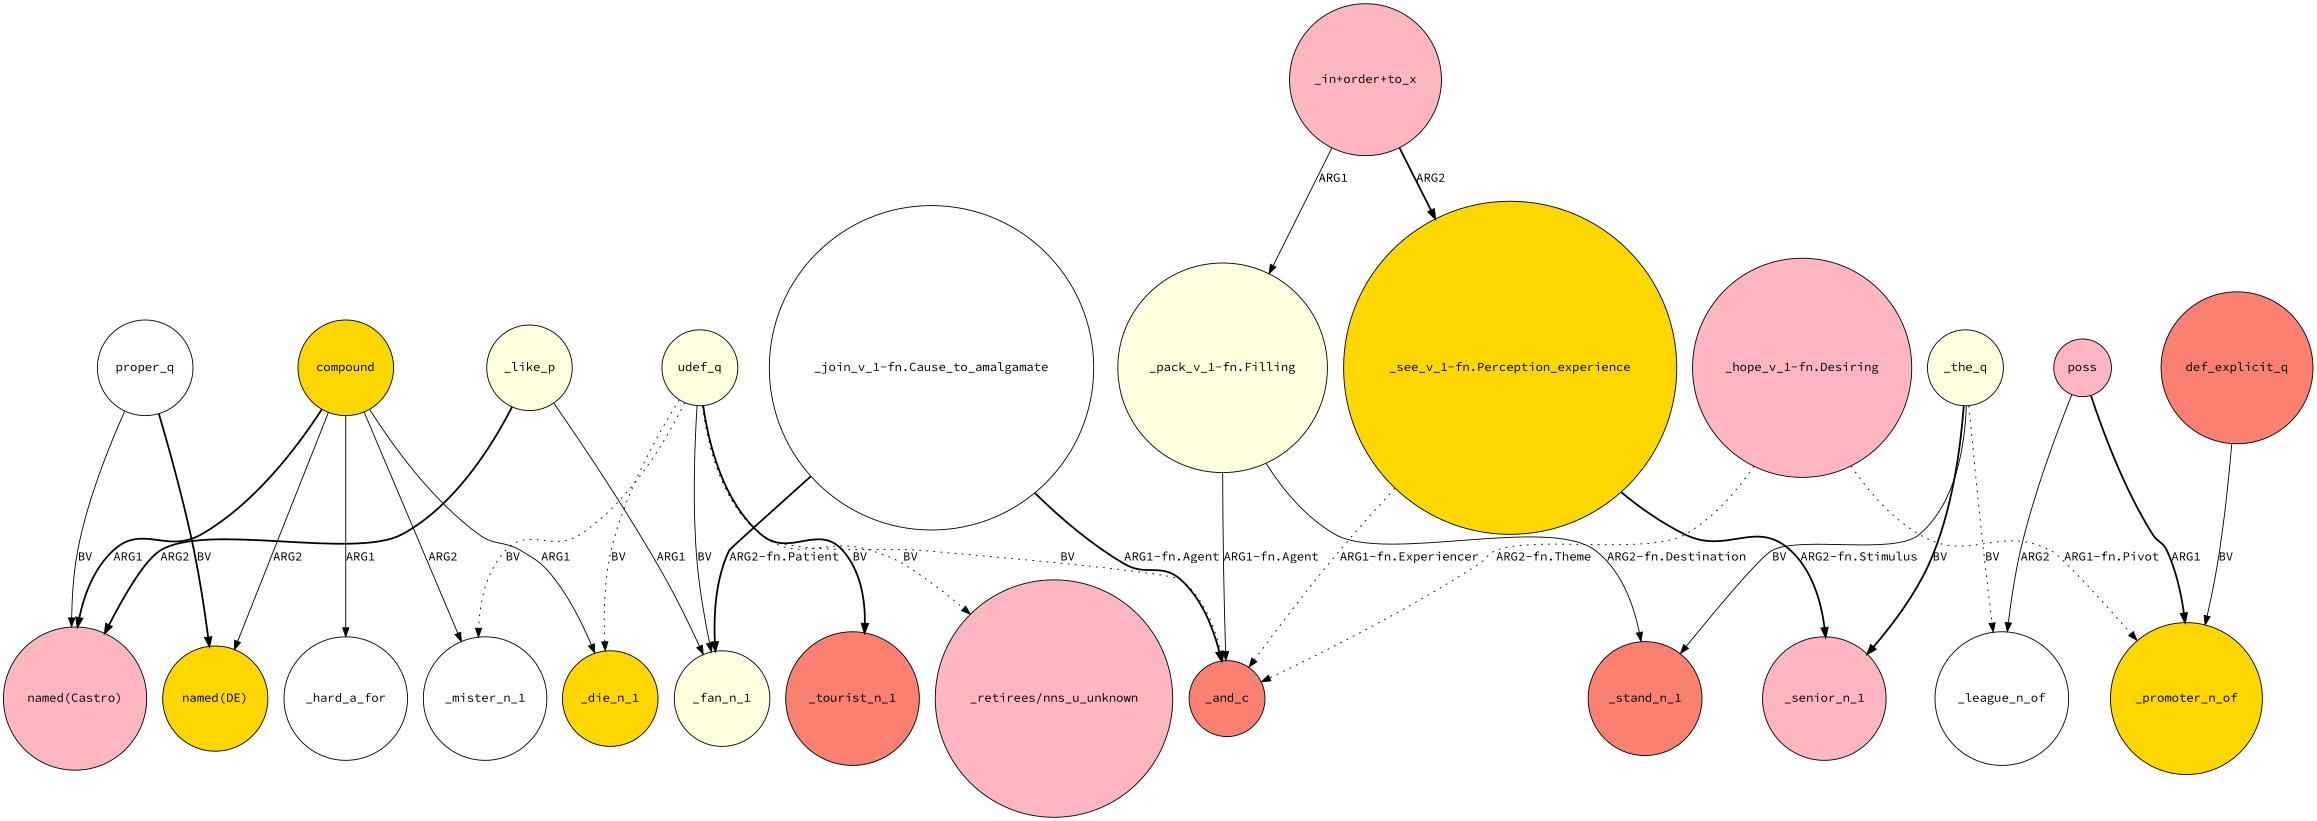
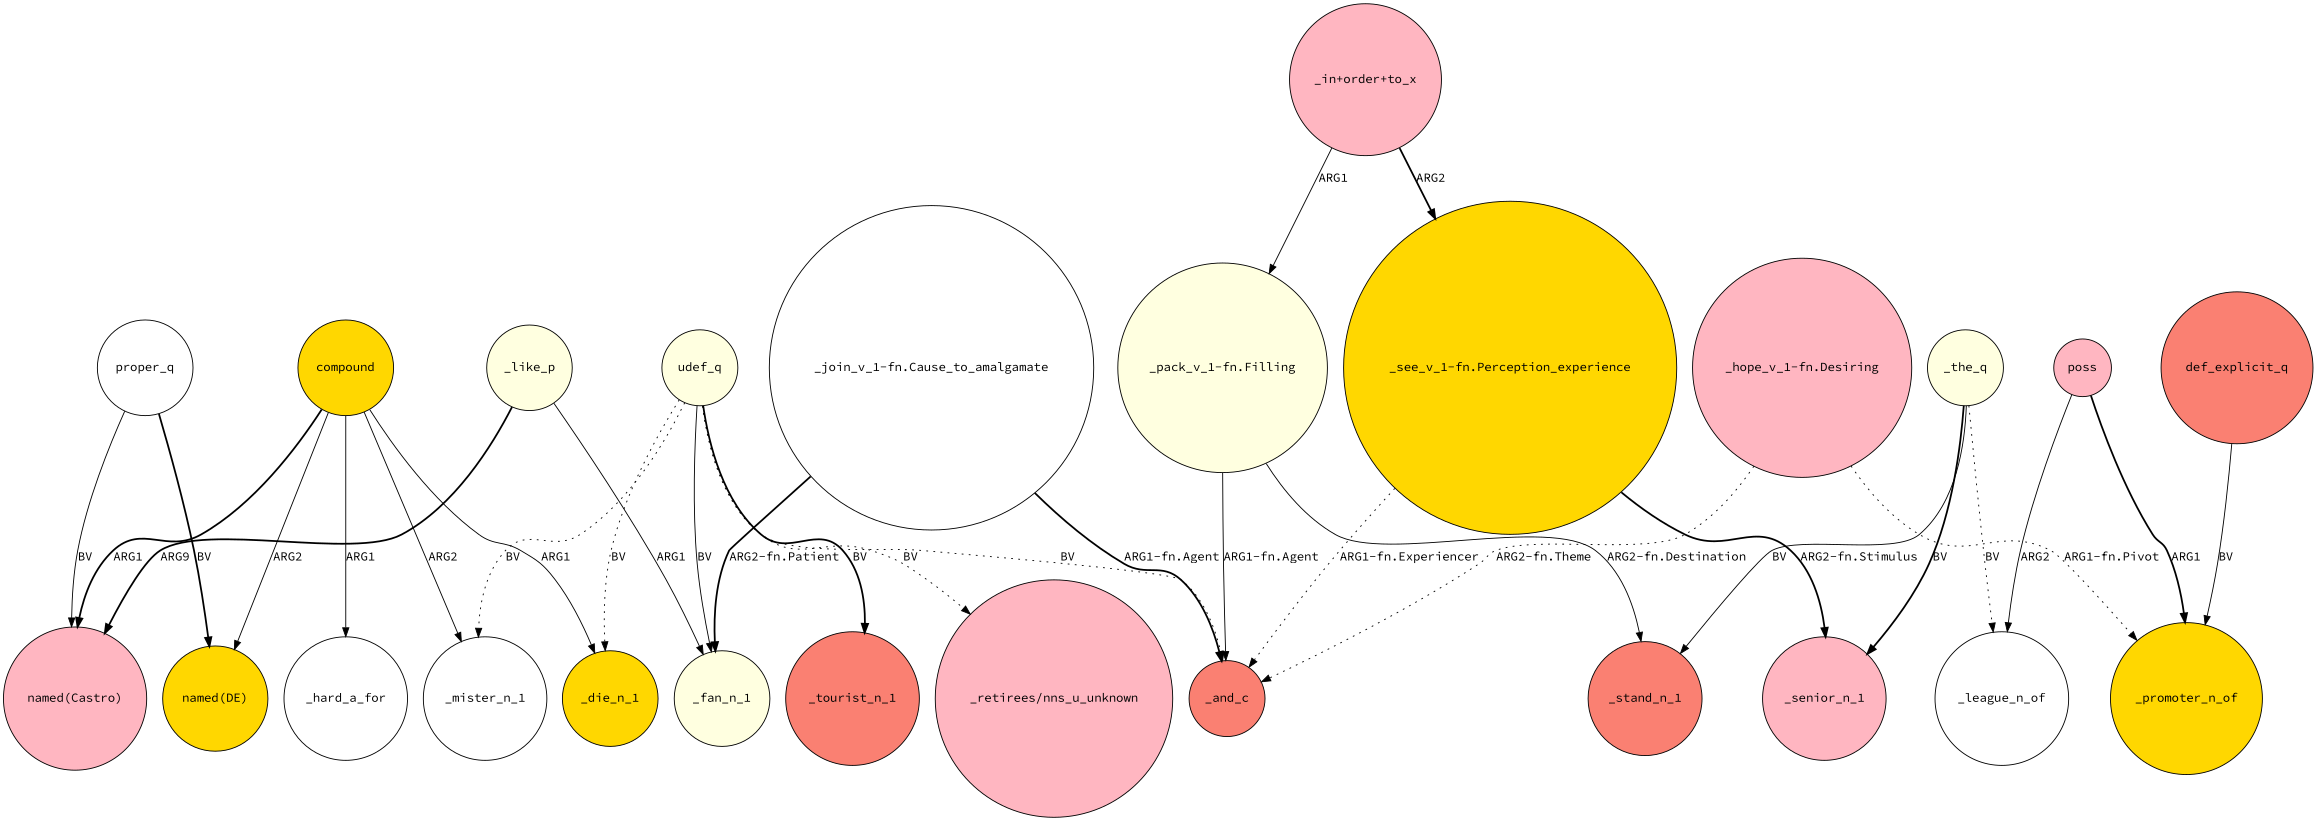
edge "_like_p" -> "named(Castro)": label "ARG2" -> "ARG9"
